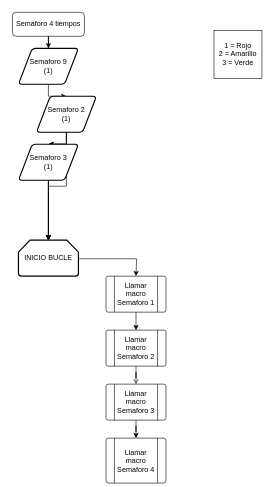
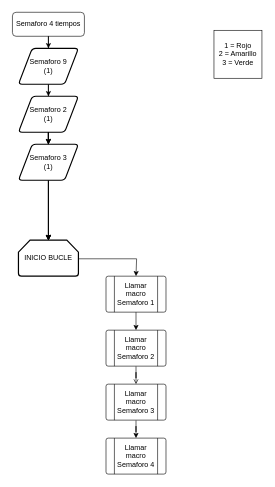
node "Semaforo 2 (1)": moved (66, 114) -> (48, 114)
node "Llamar macro Semaforo 4": size 60x45 -> 60x36
